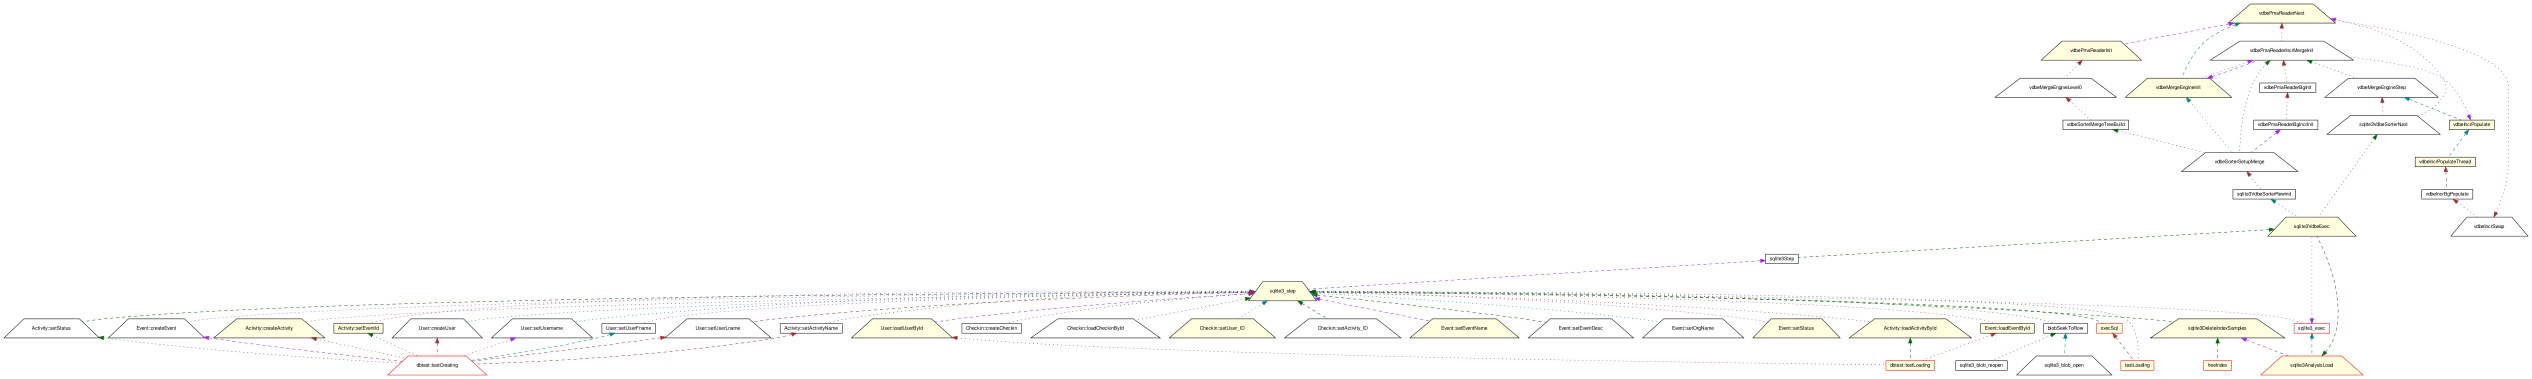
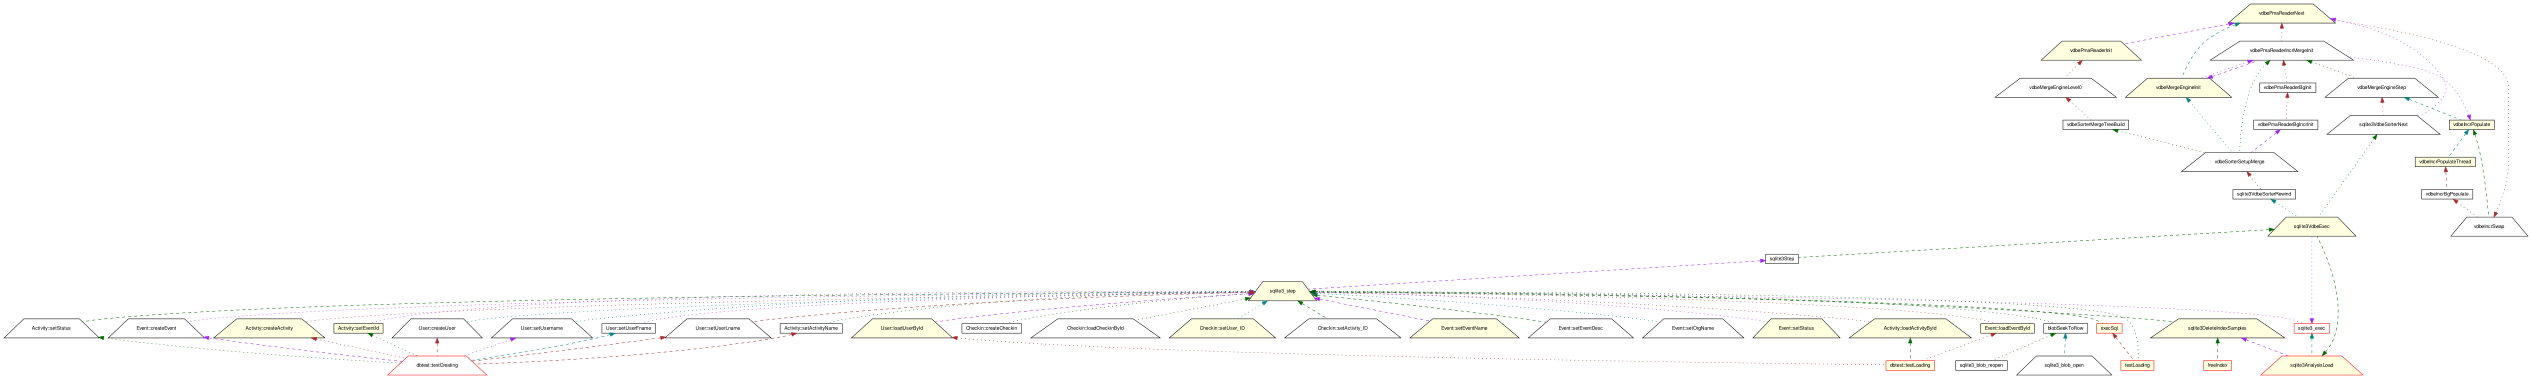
edge "vdbeIncrSwap" -> "vdbeIncrPopulate": added
